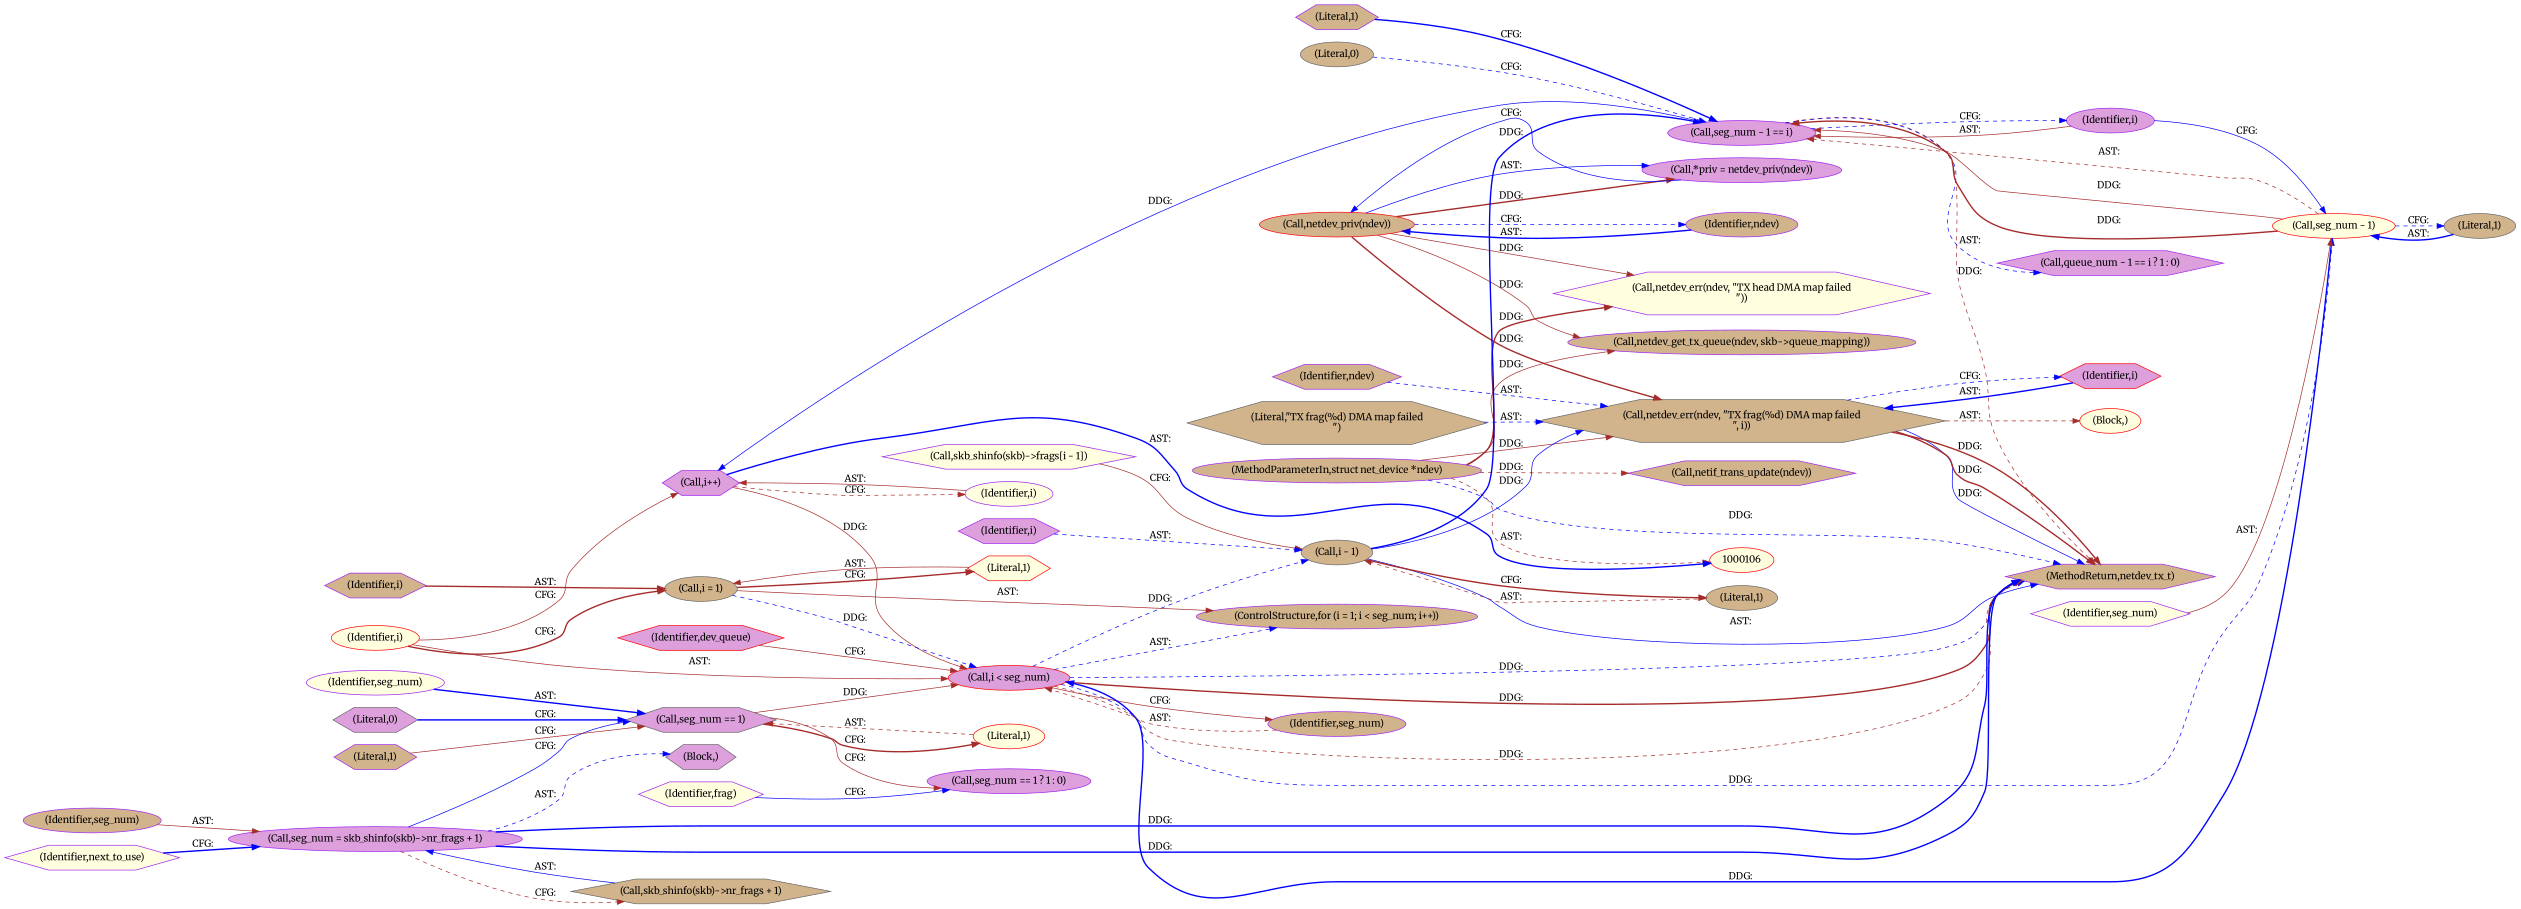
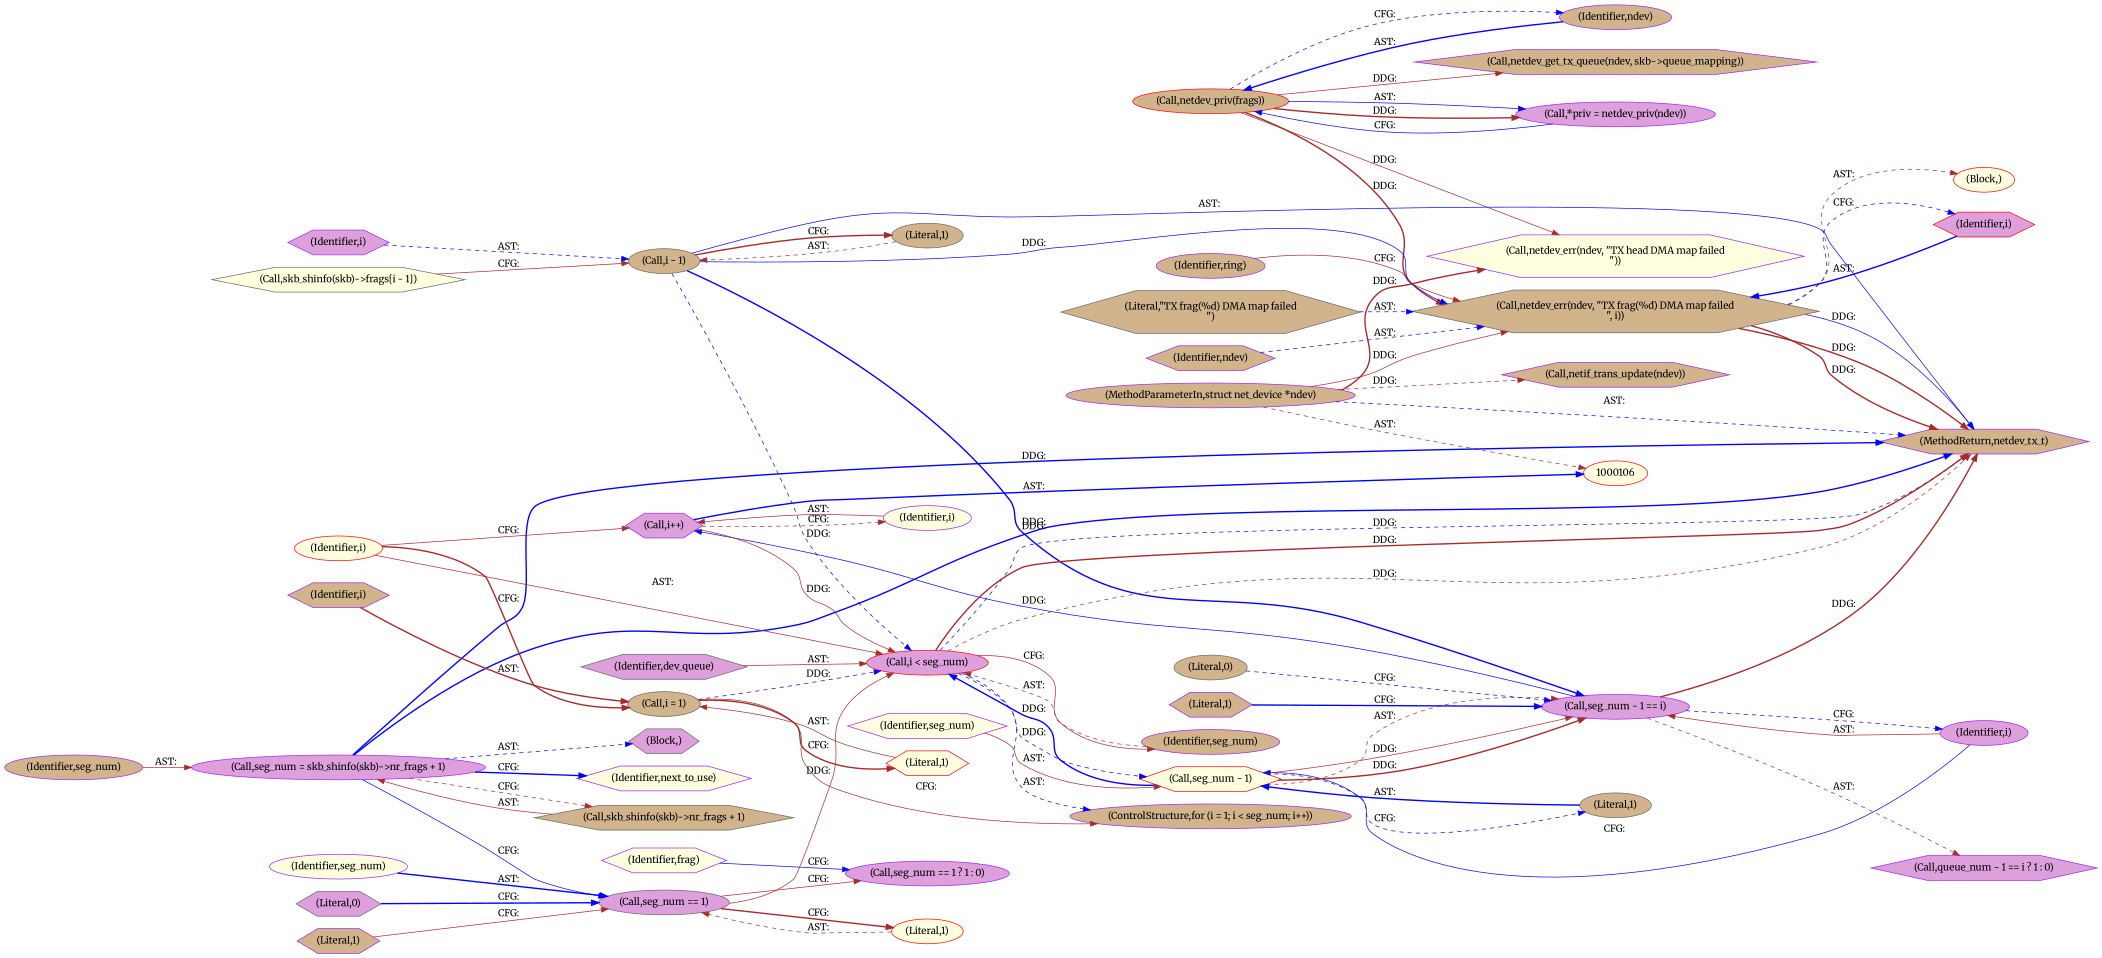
edge "(Call,seg_num - 1 == i)" -> "(Call,queue_num - 1 == i ? 1 : 0)": color blue -> brown
node "(Call,netdev_priv(ndev))": label "(Call,netdev_priv(ndev))" -> "(Call,netdev_priv(frags))"
node "(Call,seg_num - 1)": shape ellipse -> hexagon
node "(Identifier,ring)": added
edge "(Call,seg_num - 1 == i)" -> "(MethodReturn,netdev_tx_t)": style dashed -> bold
node "(Call,netdev_get_tx_queue(ndev, skb->queue_mapping))": shape ellipse -> hexagon
edge "(MethodParameterIn,struct net_device *ndev)" -> "(Call,netdev_get_tx_queue(ndev, skb->queue_mapping))": removed, label "DDG:"
node "(Call,skb_shinfo(skb)->frags[i - 1])": color purple -> gray40
edge "(MethodParameterIn,struct net_device *ndev)" -> "(MethodReturn,netdev_tx_t)": label "DDG: " -> "AST: "
edge "(Call,i = 1)" -> "(ControlStructure,for (i = 1; i < seg_num; i++))": label "AST: " -> "CFG: "
edge "(Call,i < seg_num)" -> "(Call,i - 1)": reversed
node "(Identifier,dev_queue)": color red -> gray40
edge "(Identifier,dev_queue)" -> "(Call,i < seg_num)": label "CFG: " -> "AST: "
node "(Call,seg_num == 1)": shape hexagon -> ellipse
edge "(Identifier,next_to_use)" -> "(Call,seg_num = skb_shinfo(skb)->nr_frags + 1)": reversed
edge "(Call,skb_shinfo(skb)->nr_frags + 1)" -> "(Call,seg_num = skb_shinfo(skb)->nr_frags + 1)": color blue -> brown
